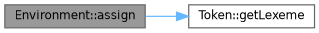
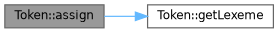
node "Environment::assign": label "Environment::assign" -> "Token::assign"
